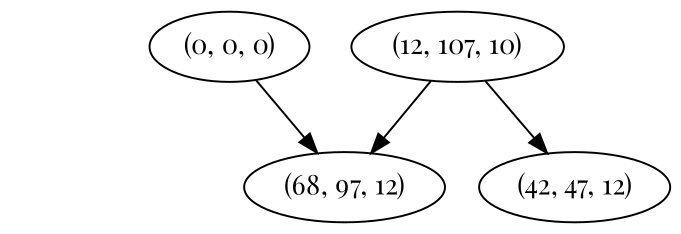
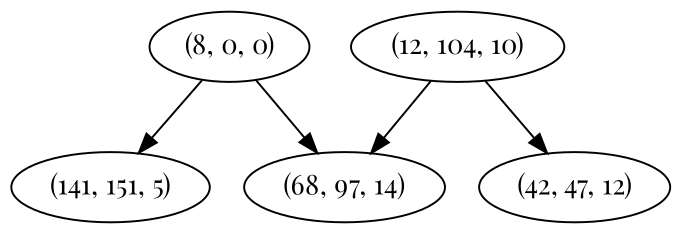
node "(0, 0, 0)": label "(0, 0, 0)" -> "(8, 0, 0)"
node "(12, 107, 10)": label "(12, 107, 10)" -> "(12, 104, 10)"
node "(141, 151, 5)": added
node "(68, 97, 12)": label "(68, 97, 12)" -> "(68, 97, 14)"
